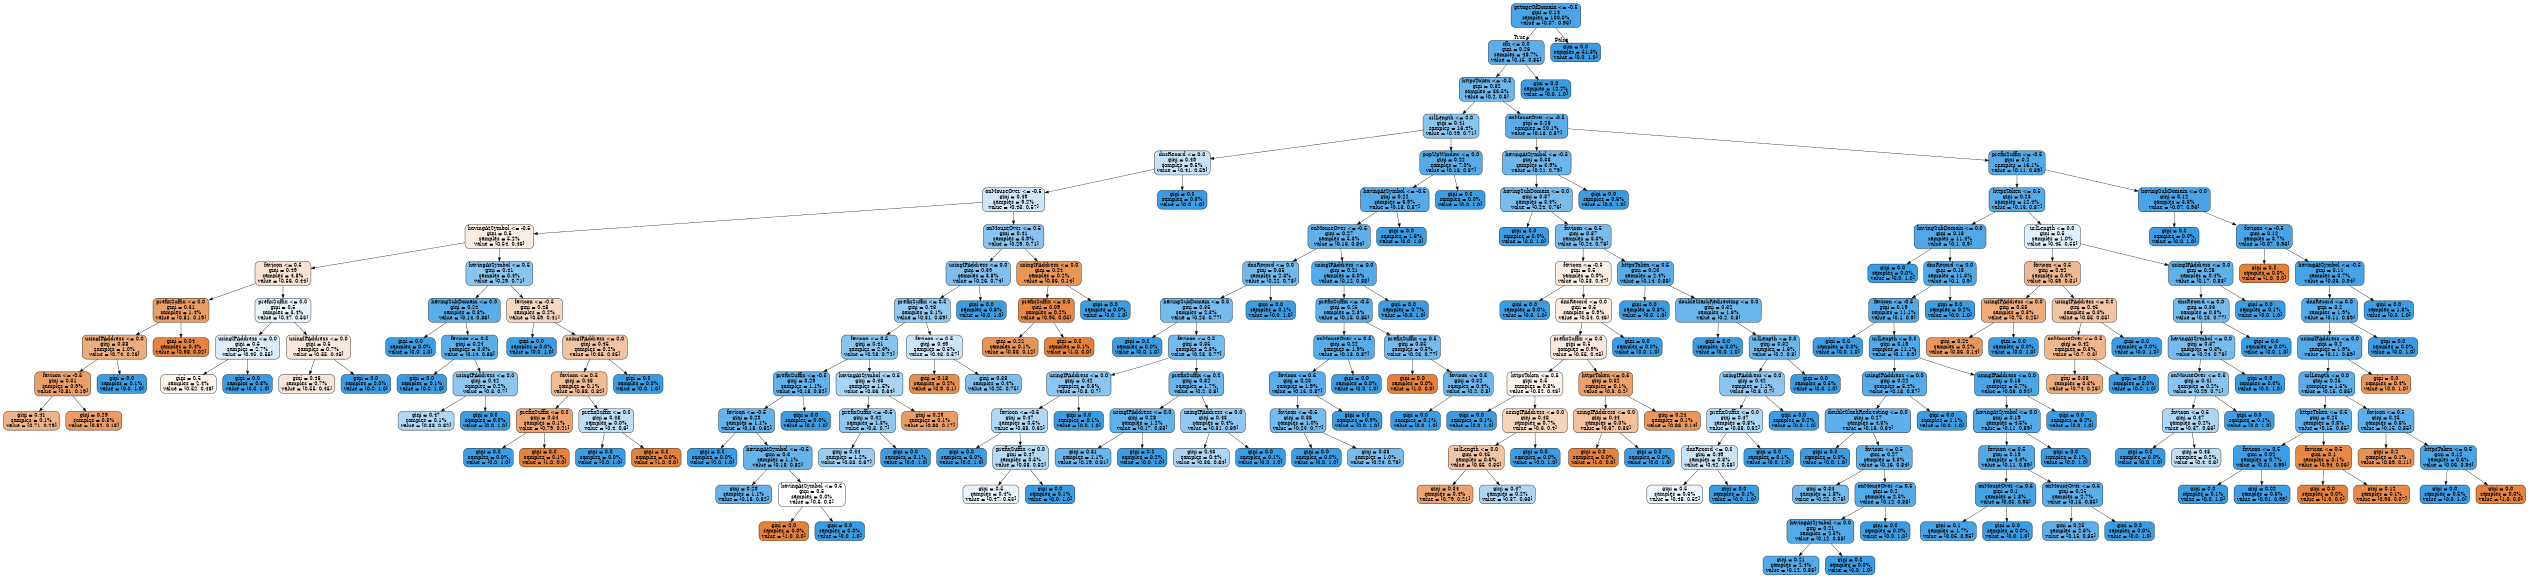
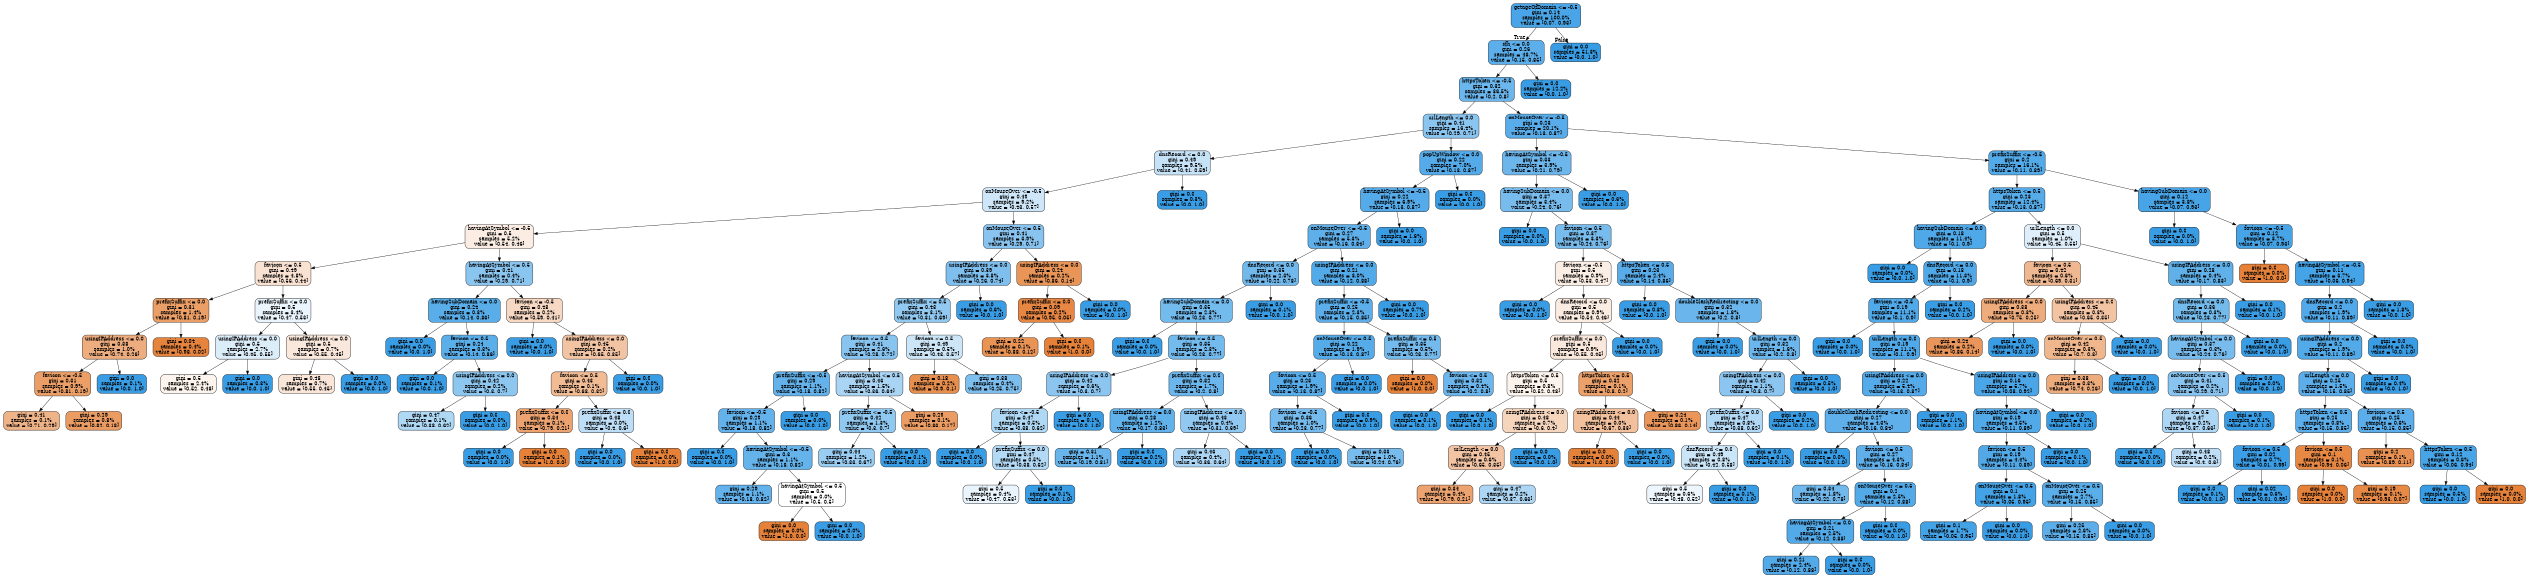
node "gini = 0.0 samples = 0.4% value = [0.0, 1.0]": fillcolor #e58139d4 -> #399de5ff
node "gini = 0.12 samples = 0.1% value = [0.93, 0.07]": label "gini = 0.12 samples = 0.1% value = [0.93, 0.07]" -> "gini = 0.19 samples = 0.1% value = [0.93, 0.07]"
